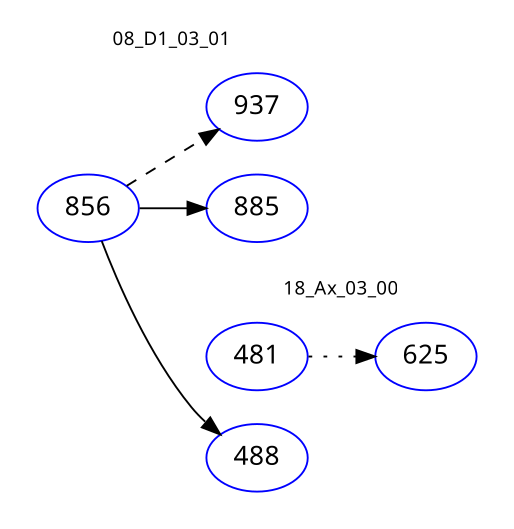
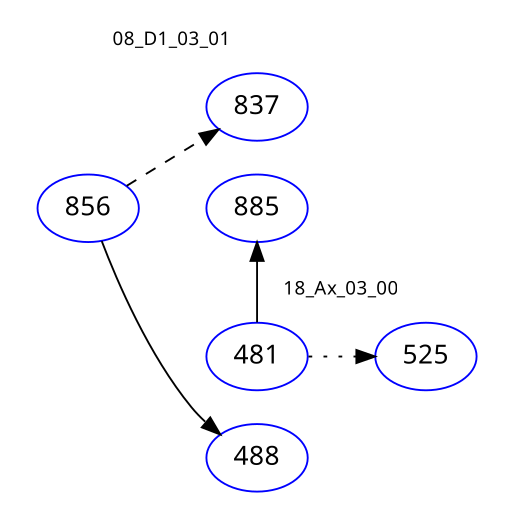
node "937": label "937" -> "837"
edge "856" -> "885": now "481" -> "885"
node "625": label "625" -> "525"
